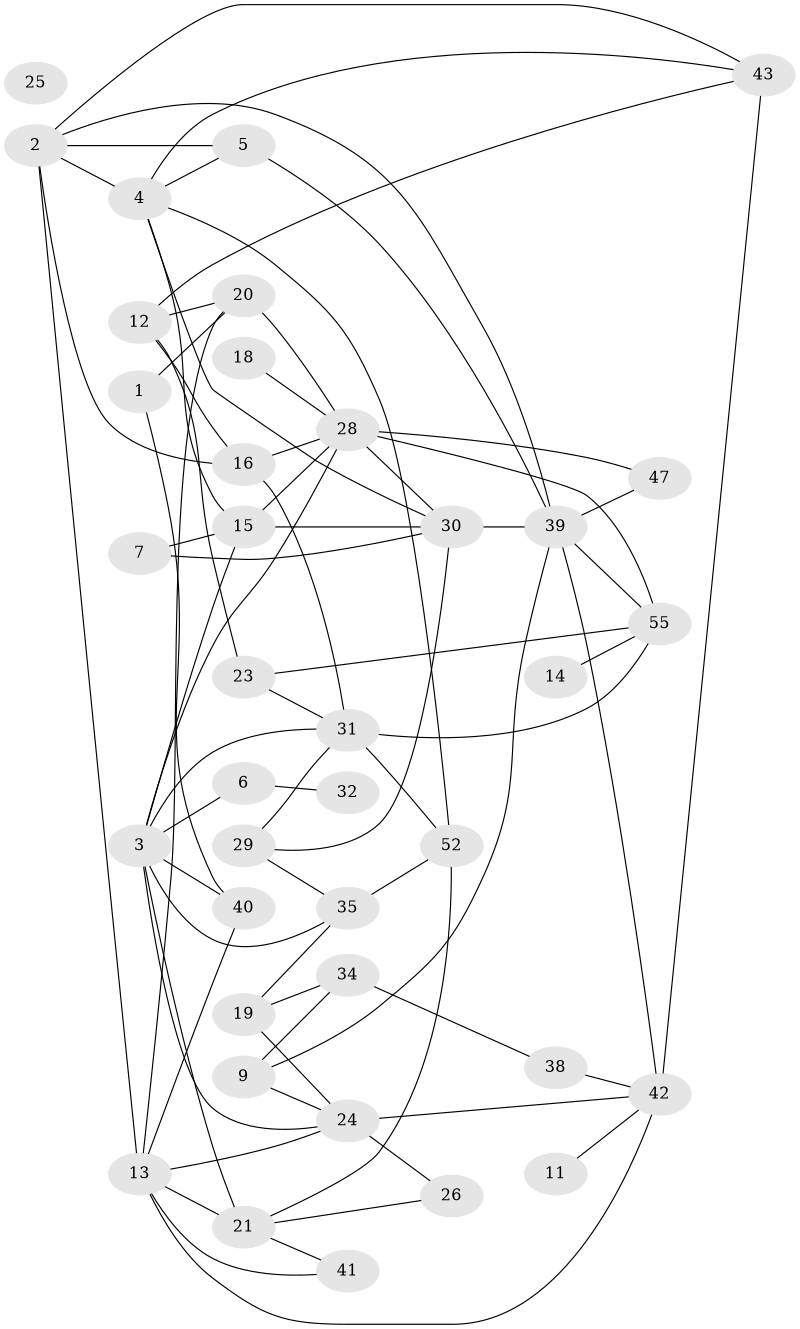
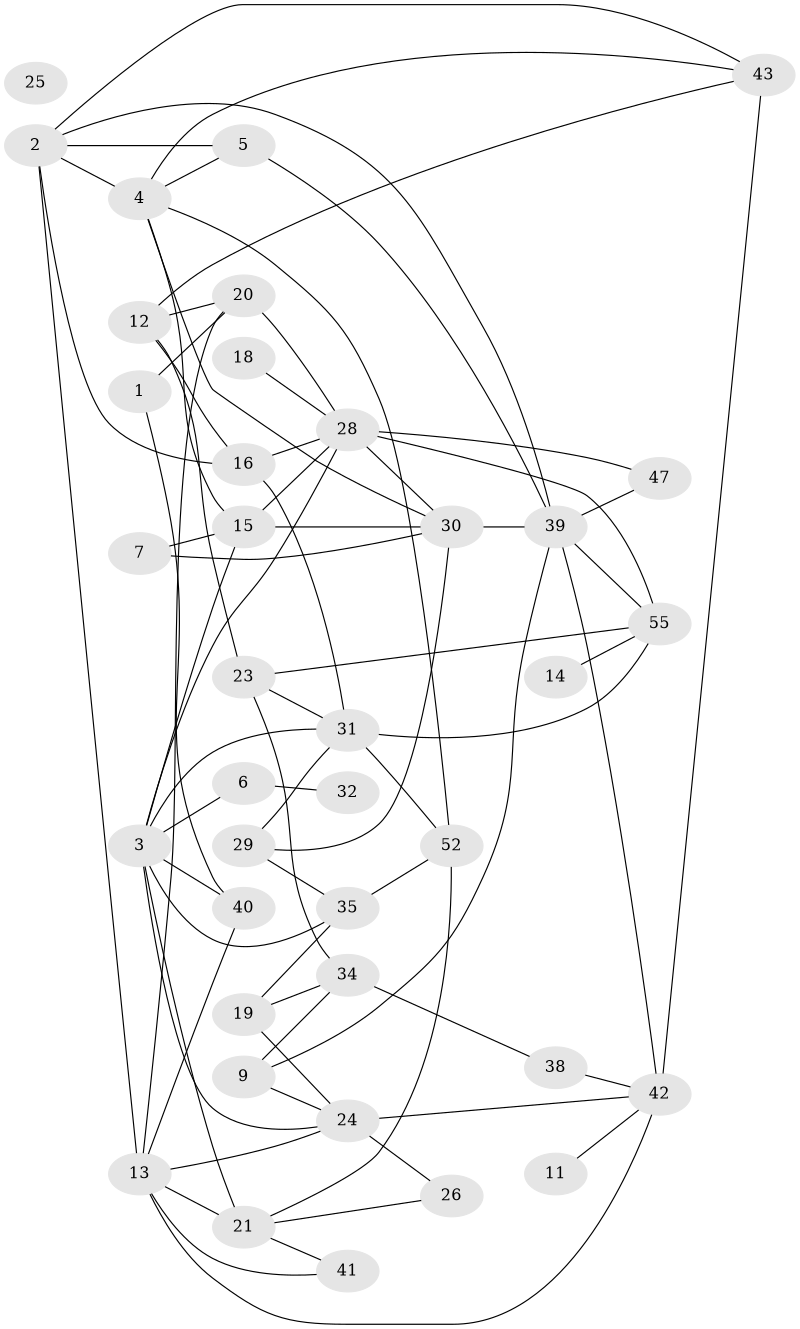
edge "23" -- "34": added
